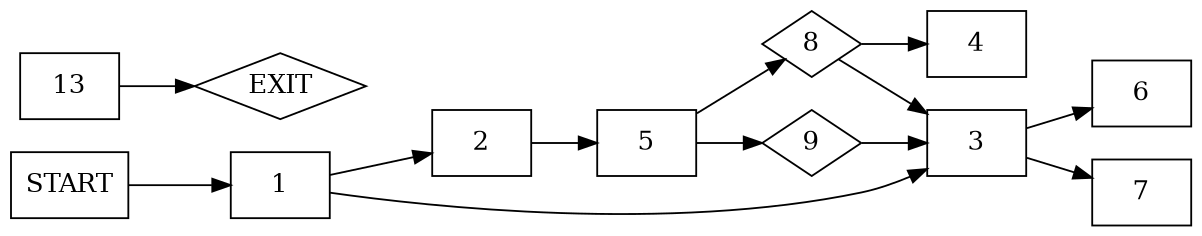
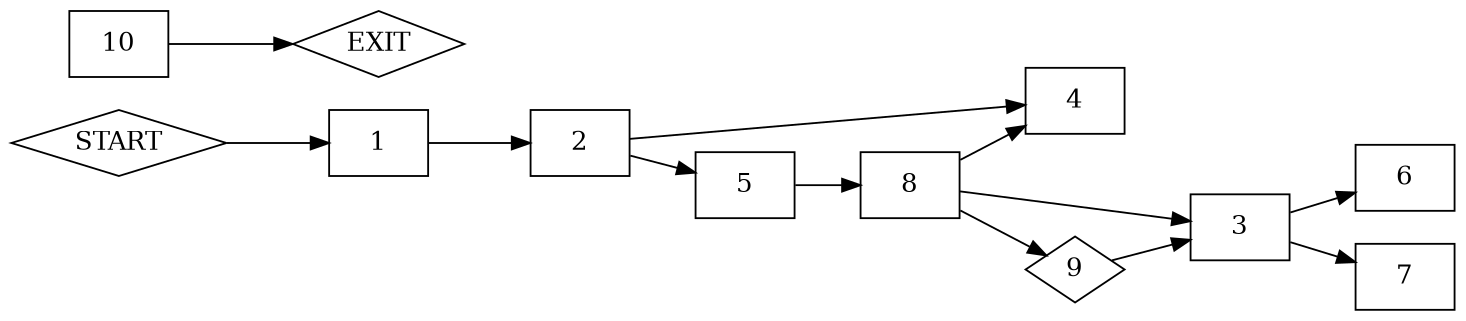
node "8": shape diamond -> box
node "13": label "13" -> "10"
edge "2" -> "4": added
edge "5" -> "9": now "8" -> "9"
node "START": shape box -> diamond
edge "1" -> "3": removed
